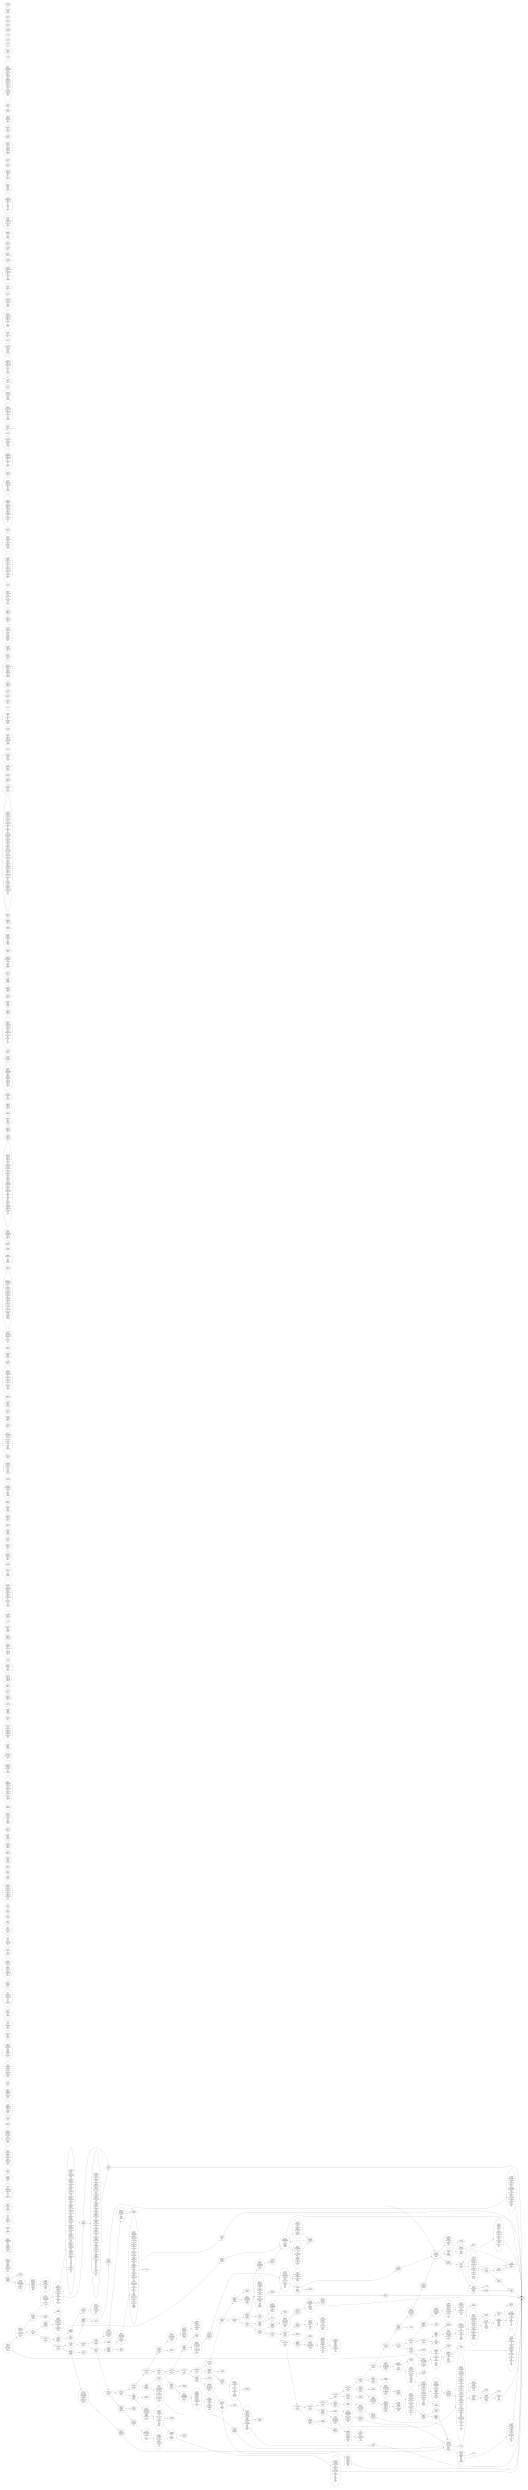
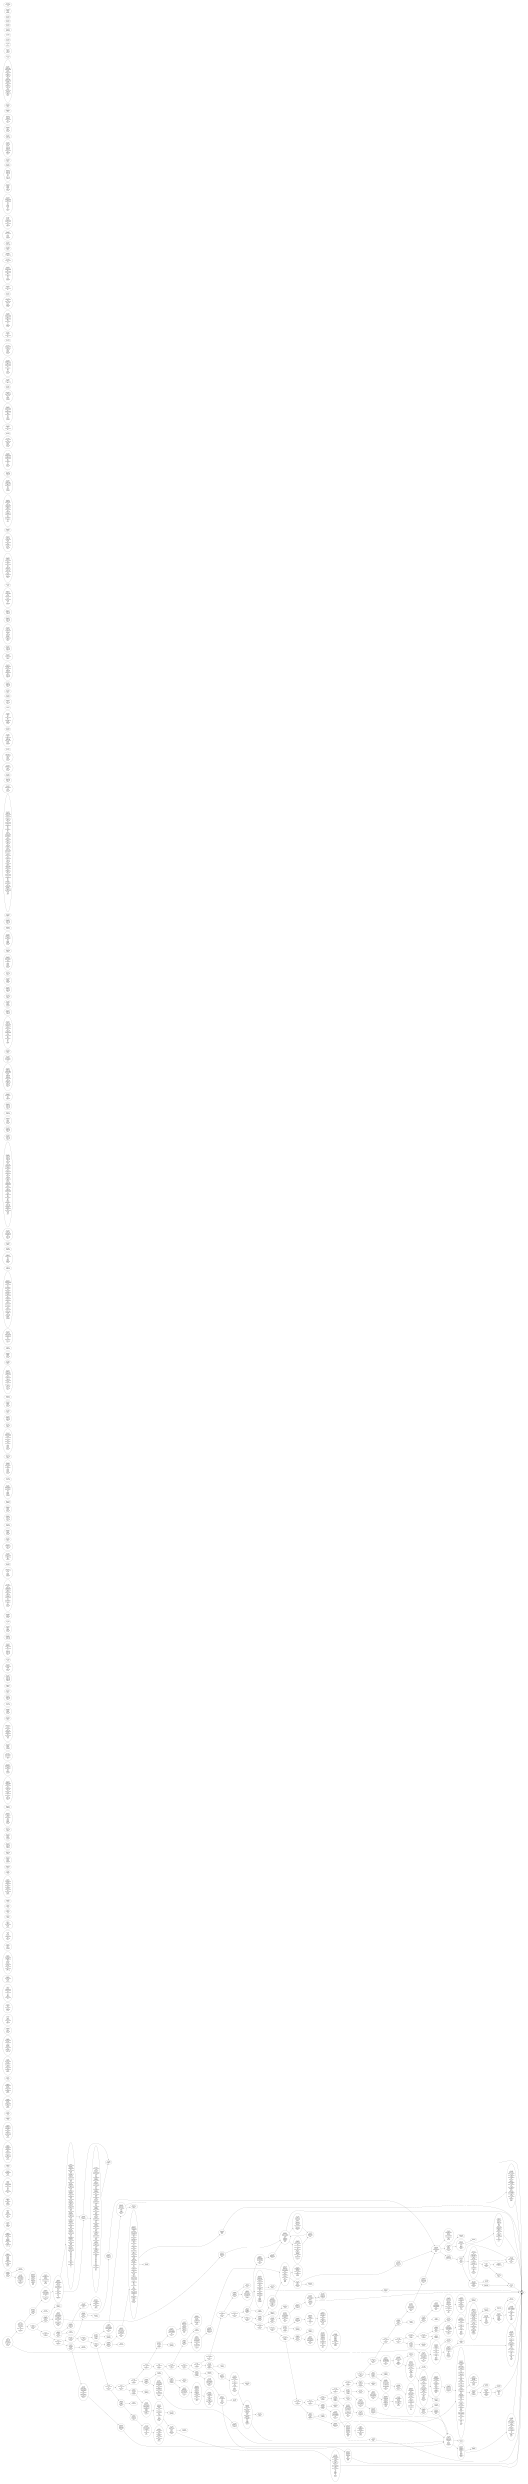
node "# 0xb32 JUMPDEST STOP": removed
